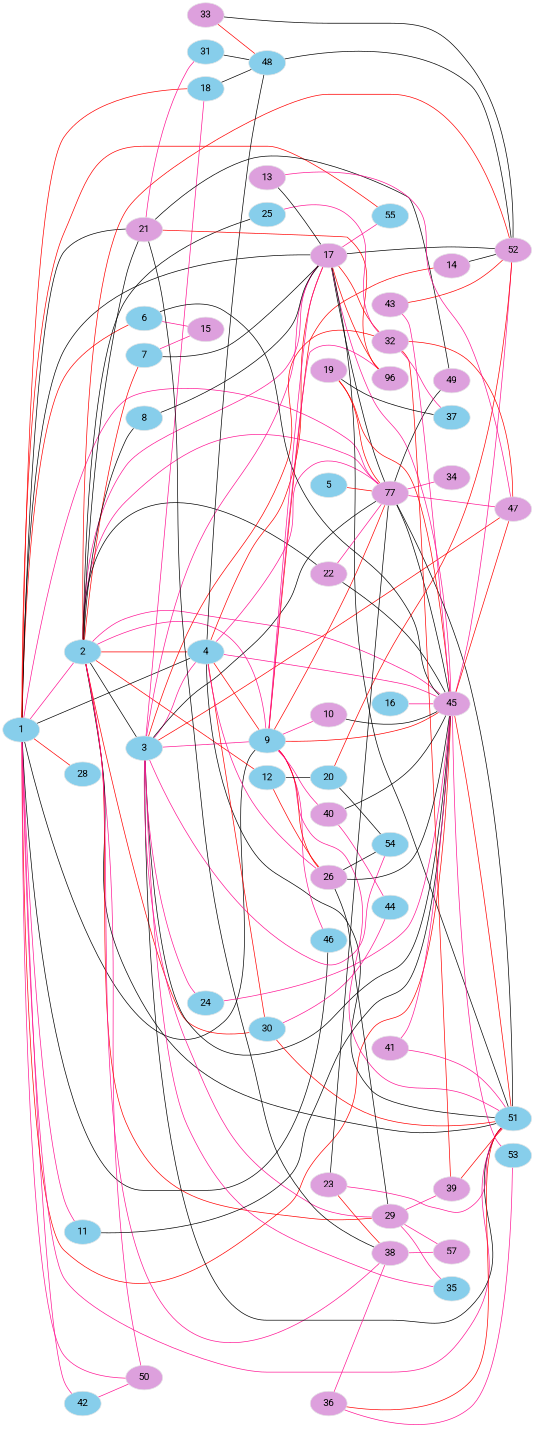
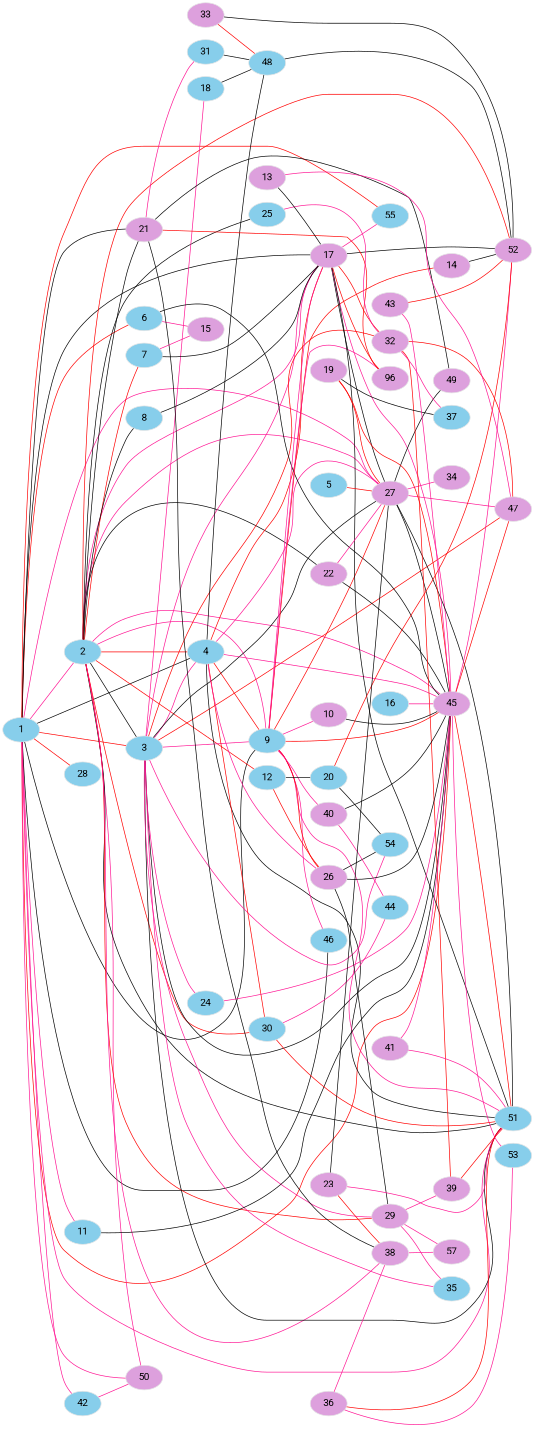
edge "18" -- "1": now "3" -- "1"
node "77": label "77" -> "27"
